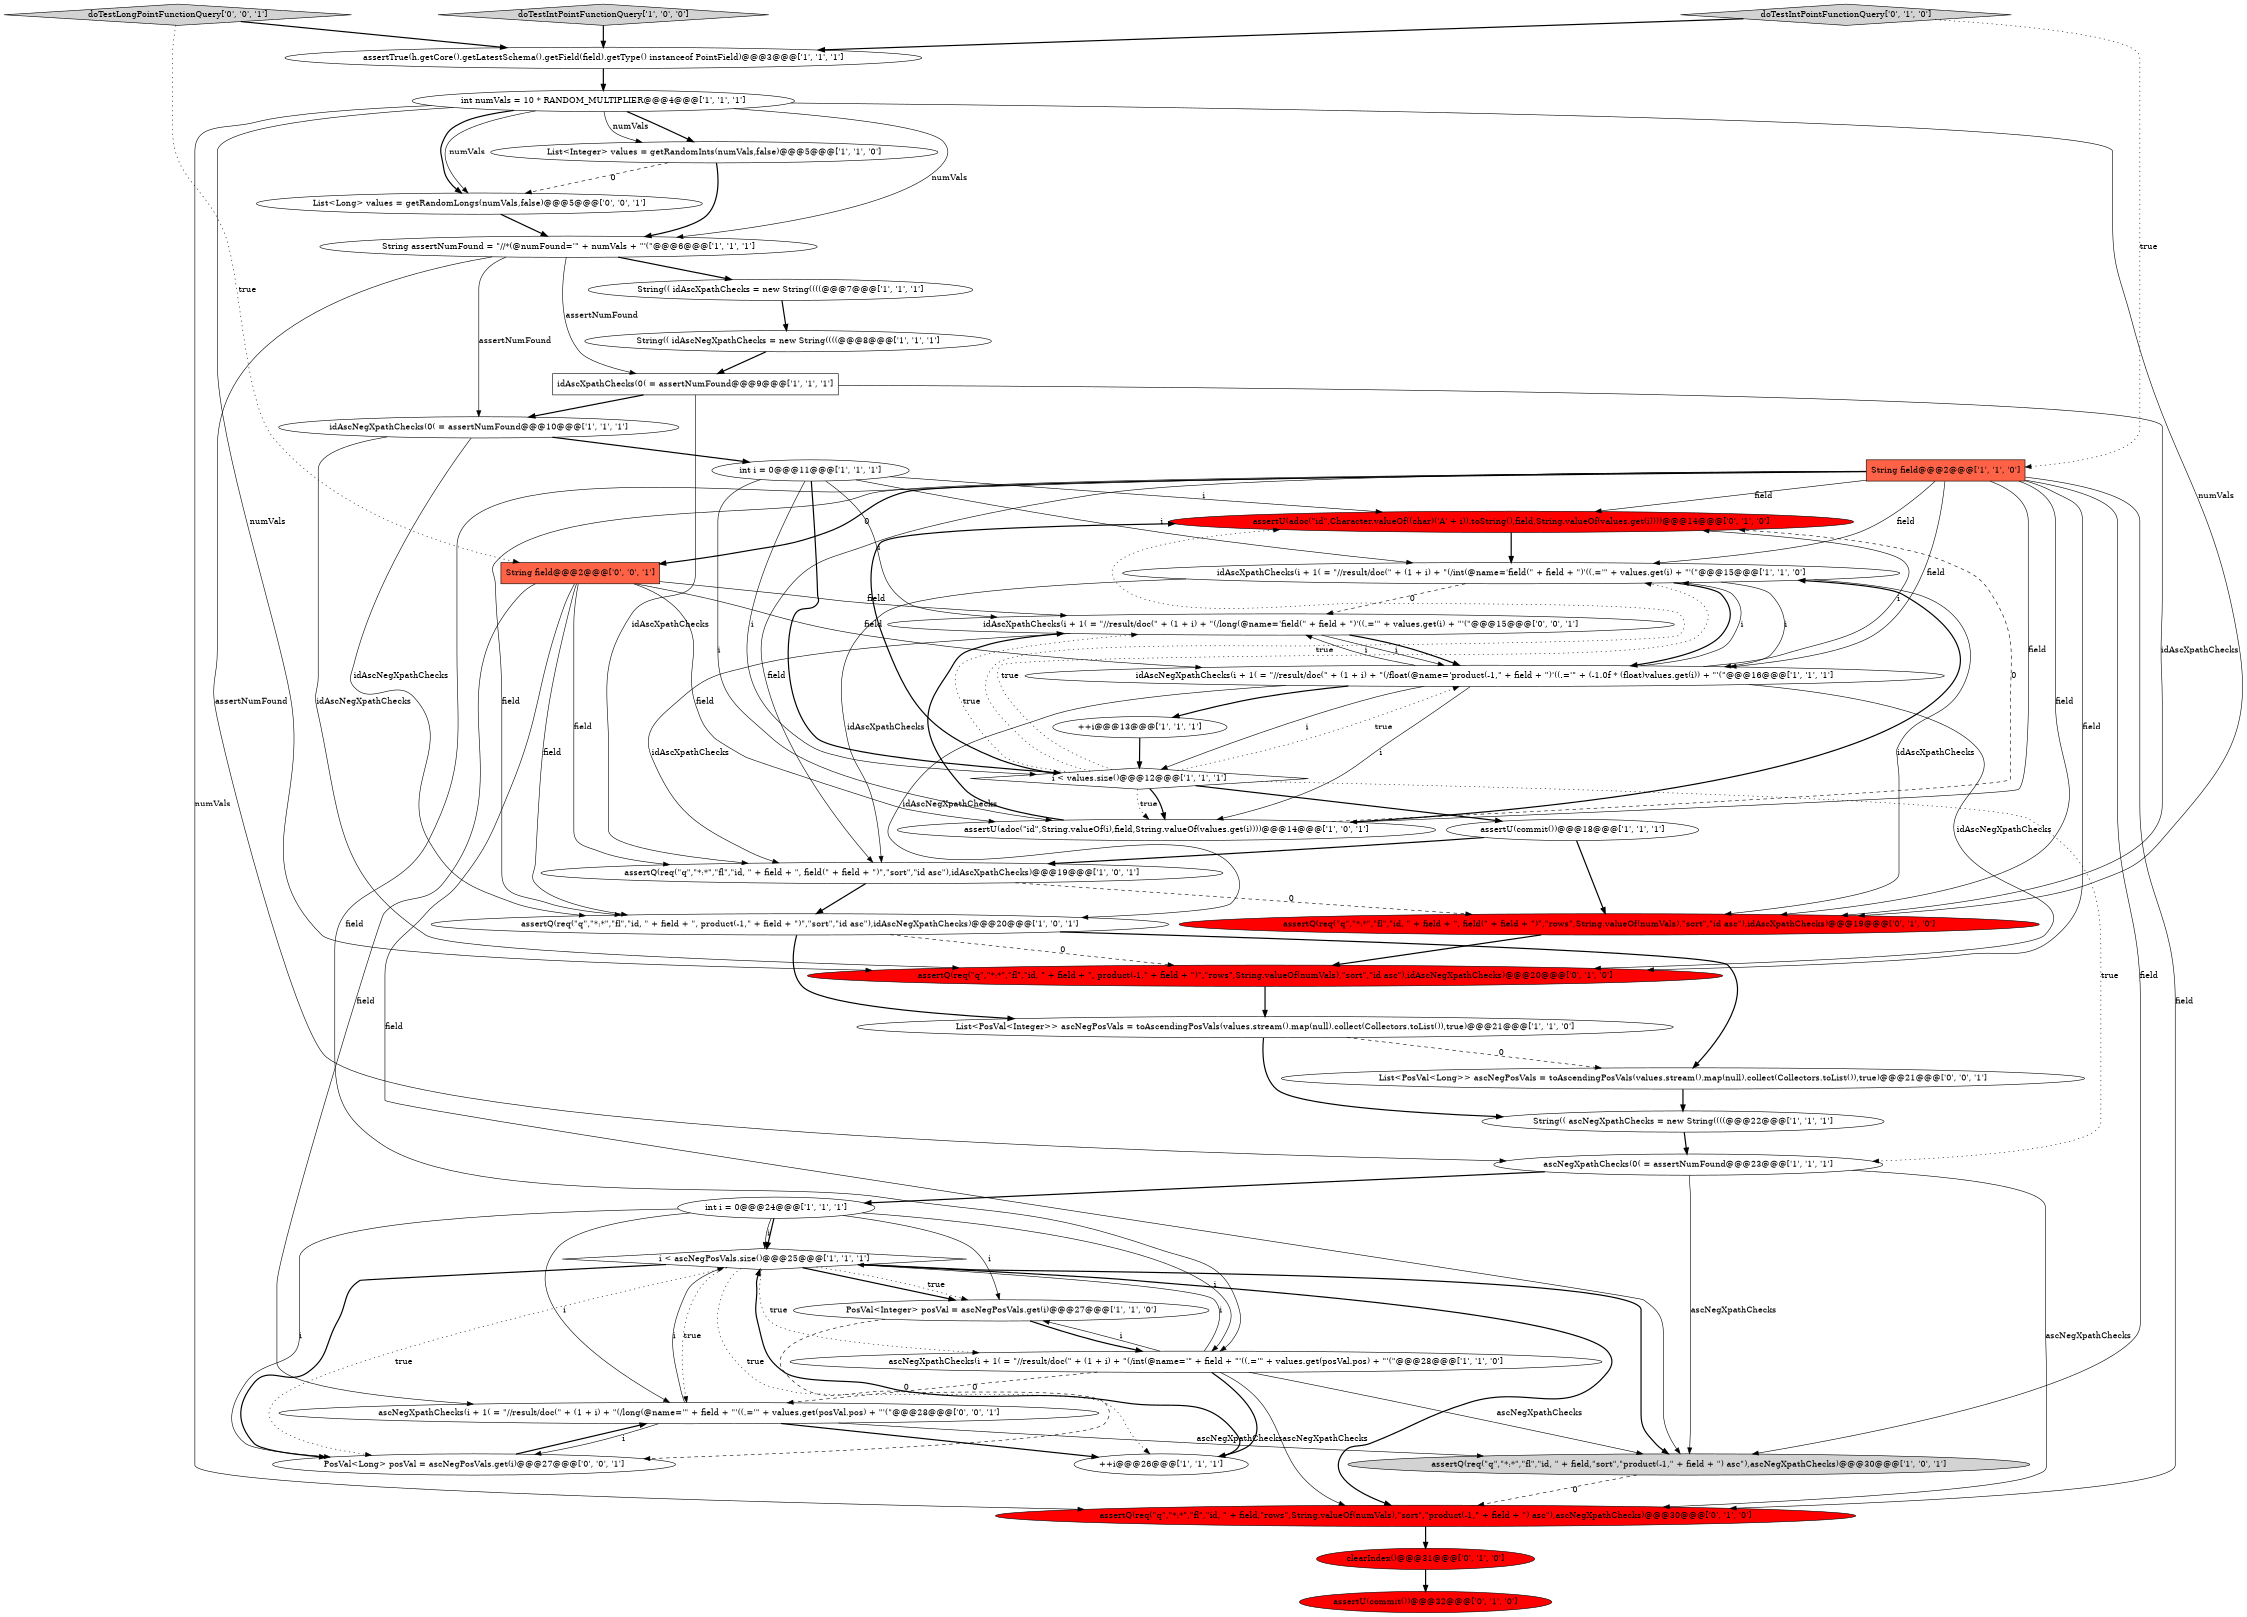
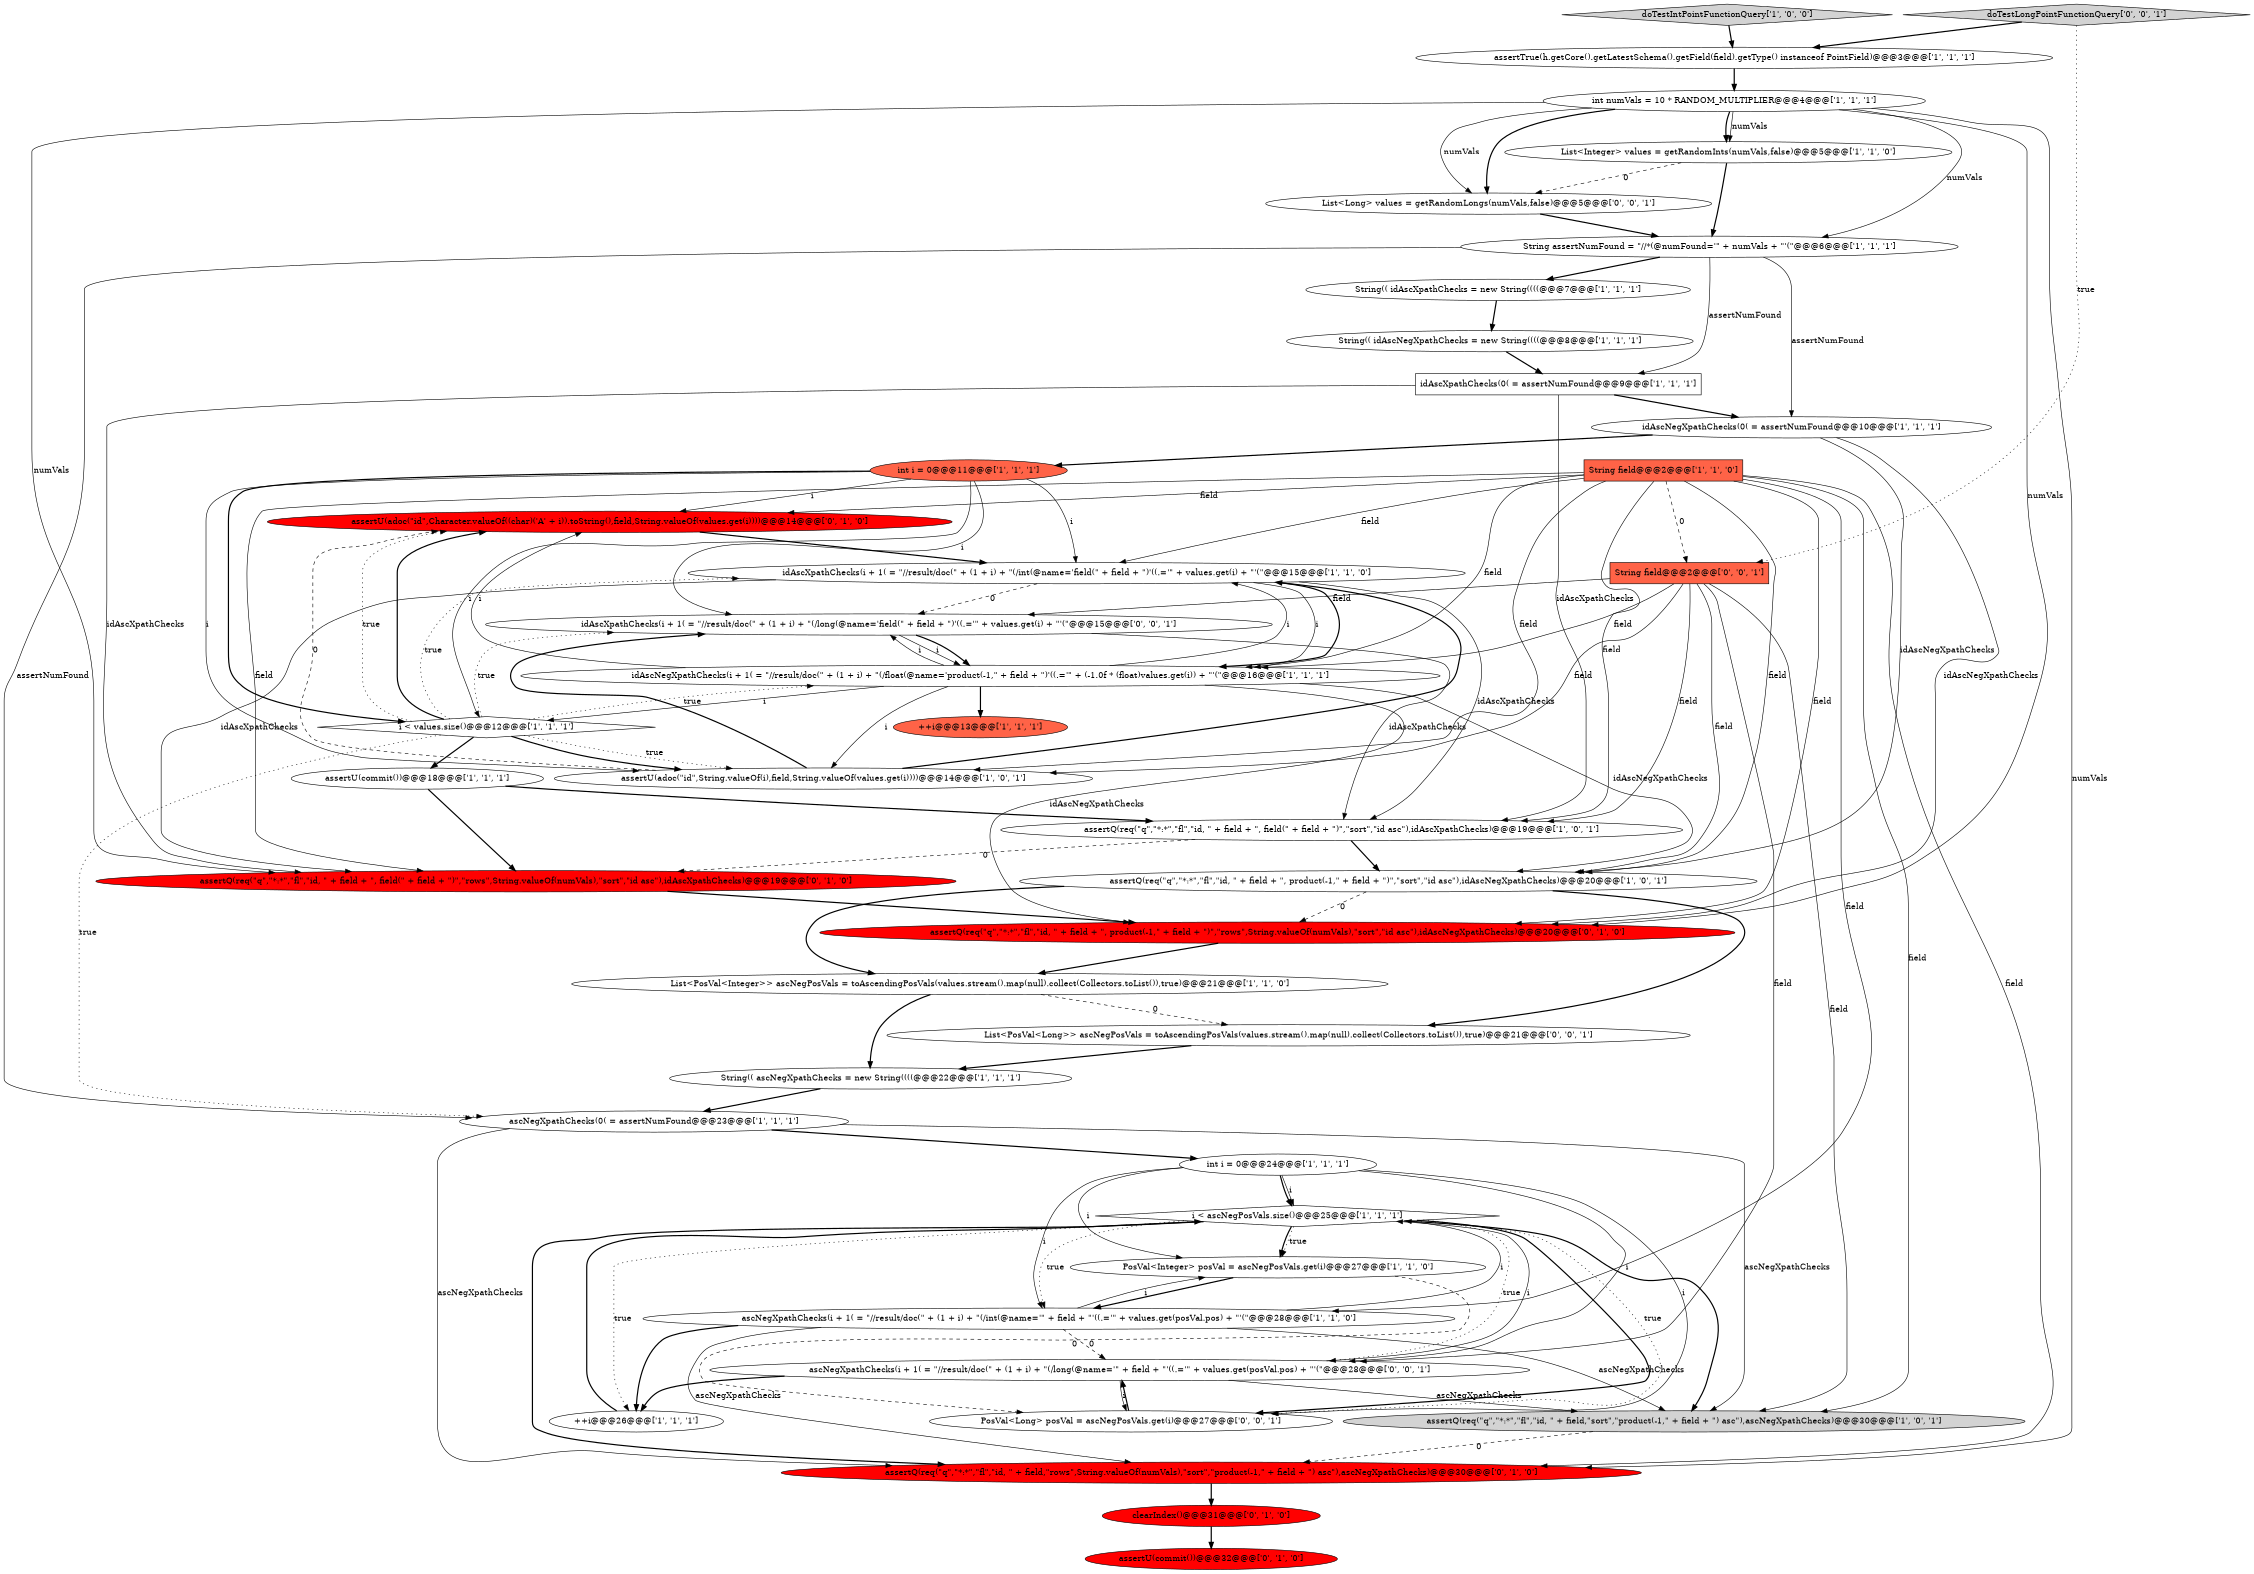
node "doTestIntPointFunctionQuery['0', '1', '0']": removed
node "int i = 0@@@11@@@['1', '1', '1']": fillcolor white -> tomato
edge "String field@@@2@@@['1', '1', '0']" -> "String field@@@2@@@['0', '0', '1']": style bold -> dashed
node "++i@@@13@@@['1', '1', '1']": fillcolor white -> tomato
edge "++i@@@13@@@['1', '1', '1']" -> "i < values.size()@@@12@@@['1', '1', '1']": removed
